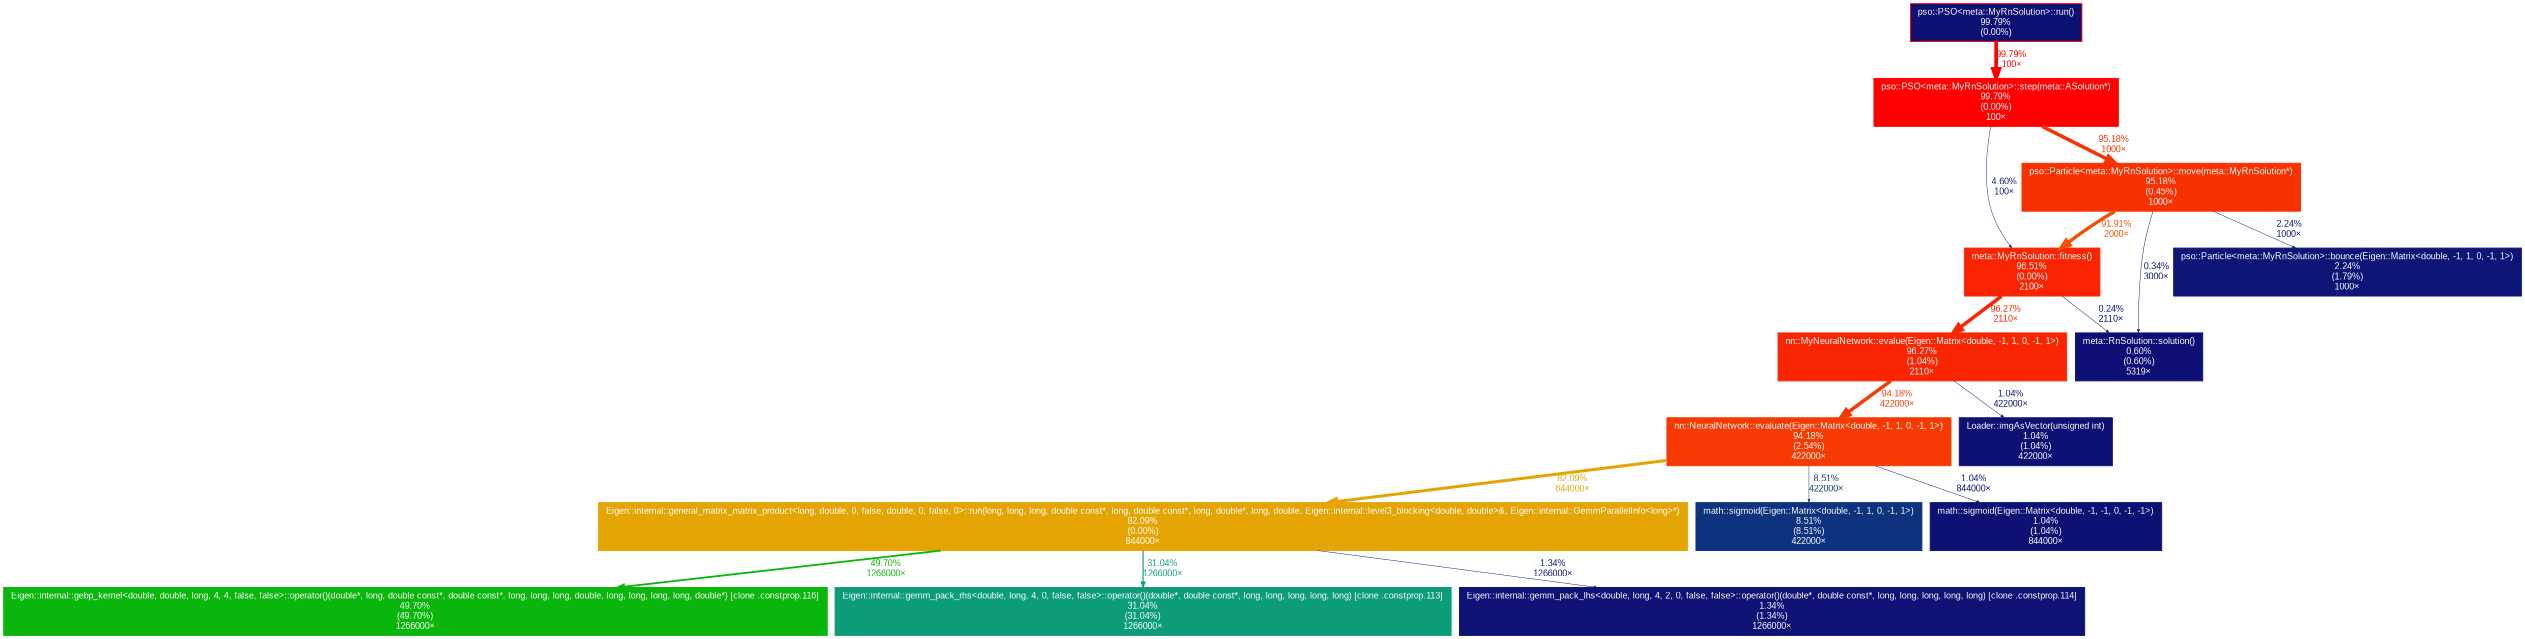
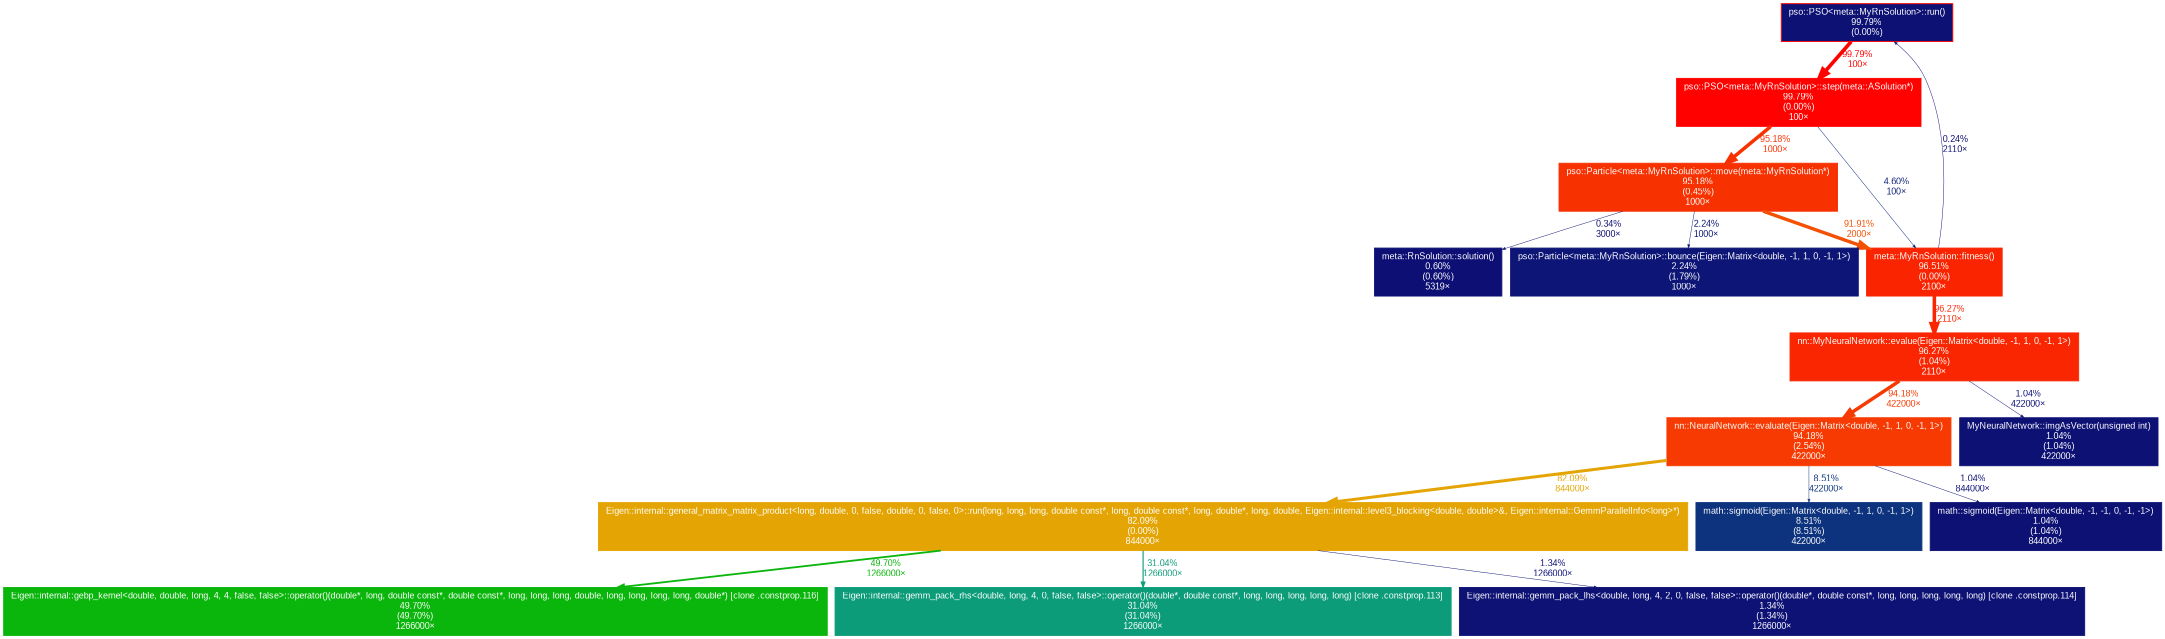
edge "meta::MyRnSolution::fitness() 96.51% (0.00%) 2100×" -> "meta::RnSolution::solution() 0.60% (0.60%) 5319×": now "meta::MyRnSolution::fitness() 96.51% (0.00%) 2100×" -> "pso::PSO<meta::MyRnSolution>::run() 99.79% (0.00%)"
node "Loader::imgAsVector(unsigned int) 1.04% (1.04%) 422000×": label "Loader::imgAsVector(unsigned int) 1.04% (1.04%) 422000×" -> "MyNeuralNetwork::imgAsVector(unsigned int) 1.04% (1.04%) 422000×"
